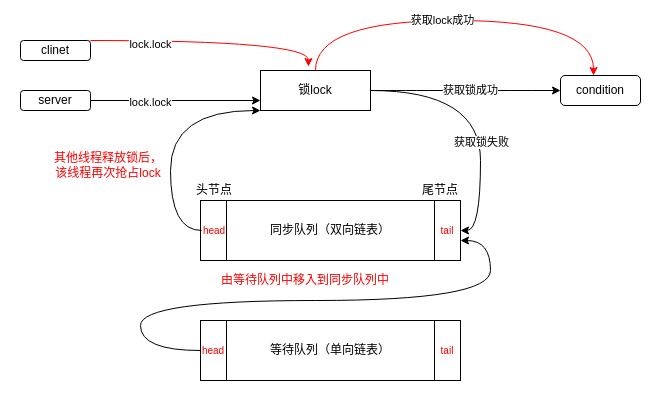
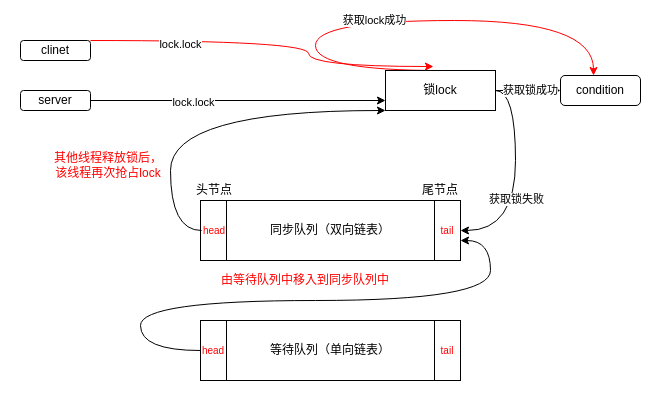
node "锁lock": moved (316, 91) -> (441, 91)
